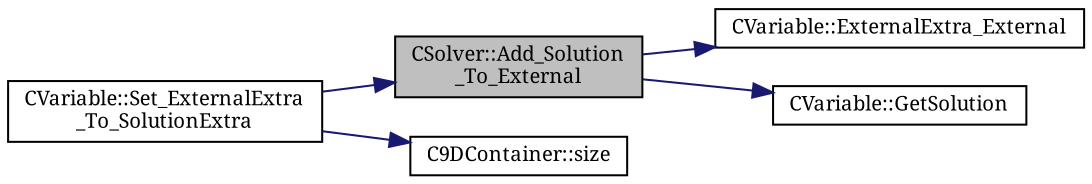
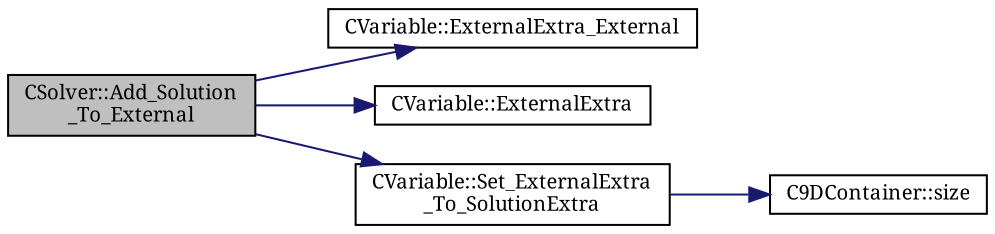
edge "CVariable::Set_ExternalExtra _To_SolutionExtra" -> "CSolver::Add_Solution _To_External": reversed
node "CVariable::GetSolution": label "CVariable::GetSolution" -> "CVariable::ExternalExtra"
